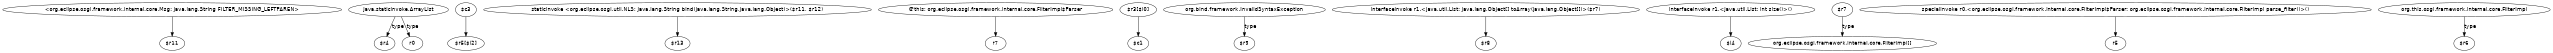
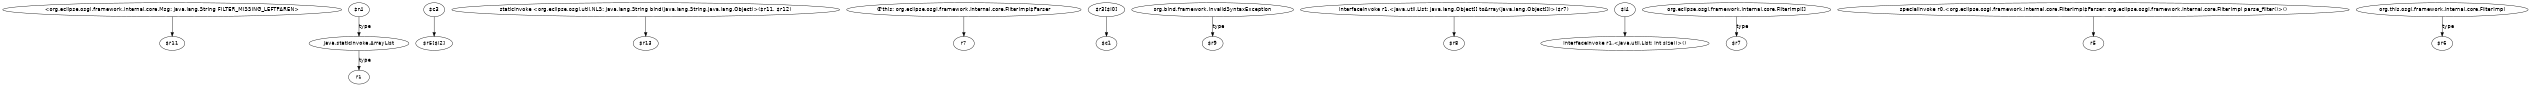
edge "java.staticinvoke.ArrayList" -> "$r4": reversed
edge "interfaceinvoke r1.<java.util.List: int size()>()" -> "$i4": reversed
edge "$r7" -> "org.eclipse.osgi.framework.internal.core.FilterImpl[]": reversed
node "r0": label "r0" -> "r1"
